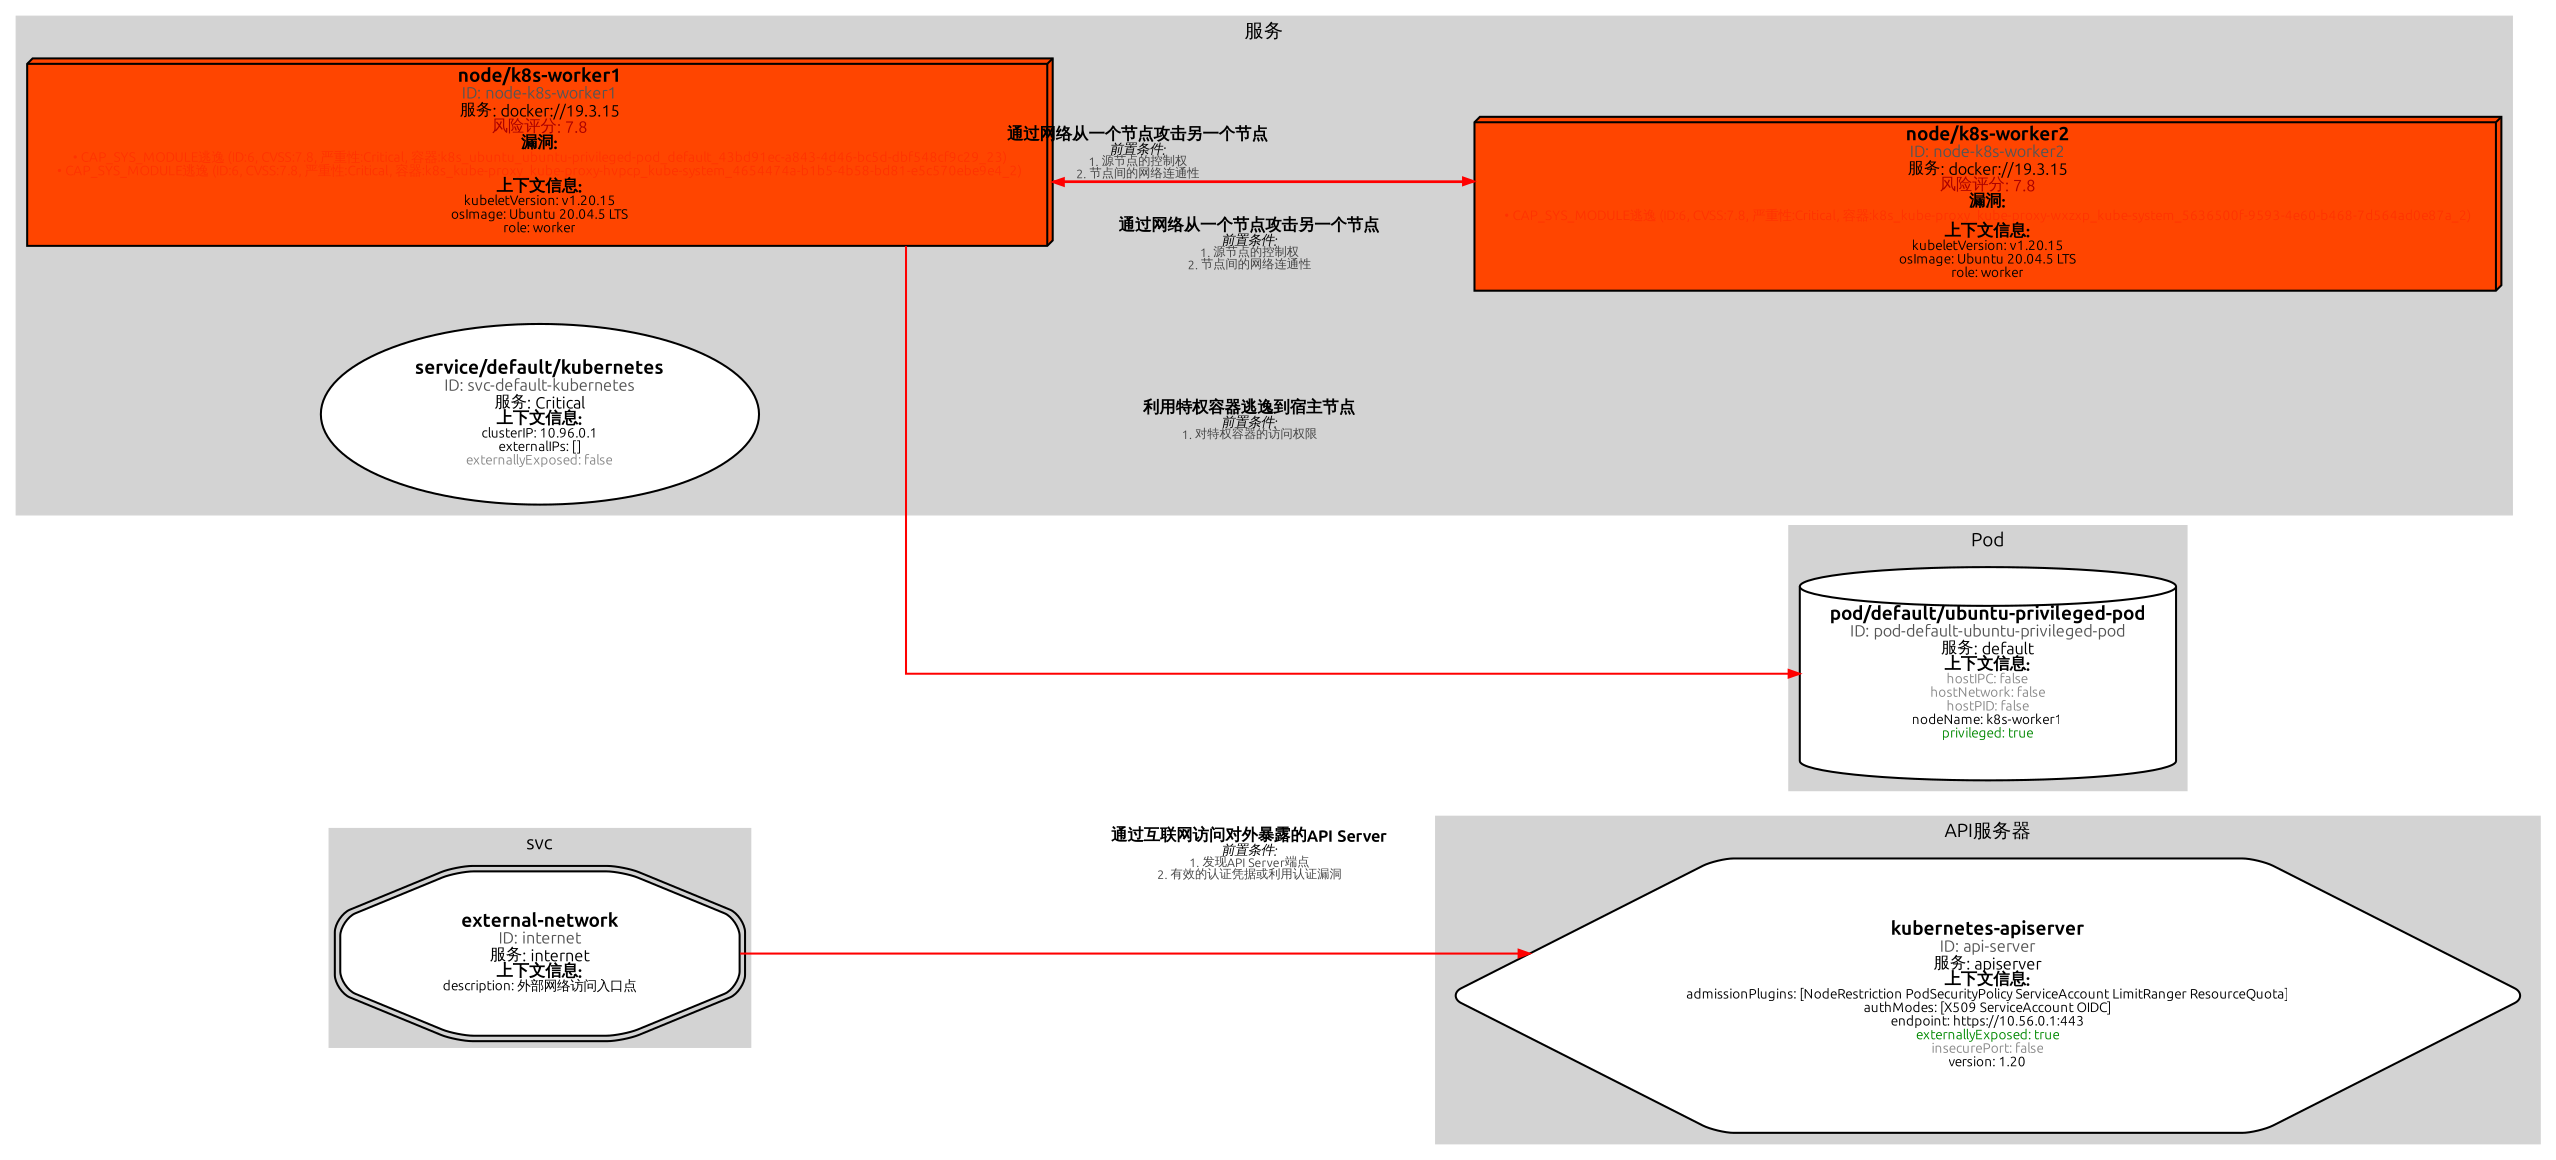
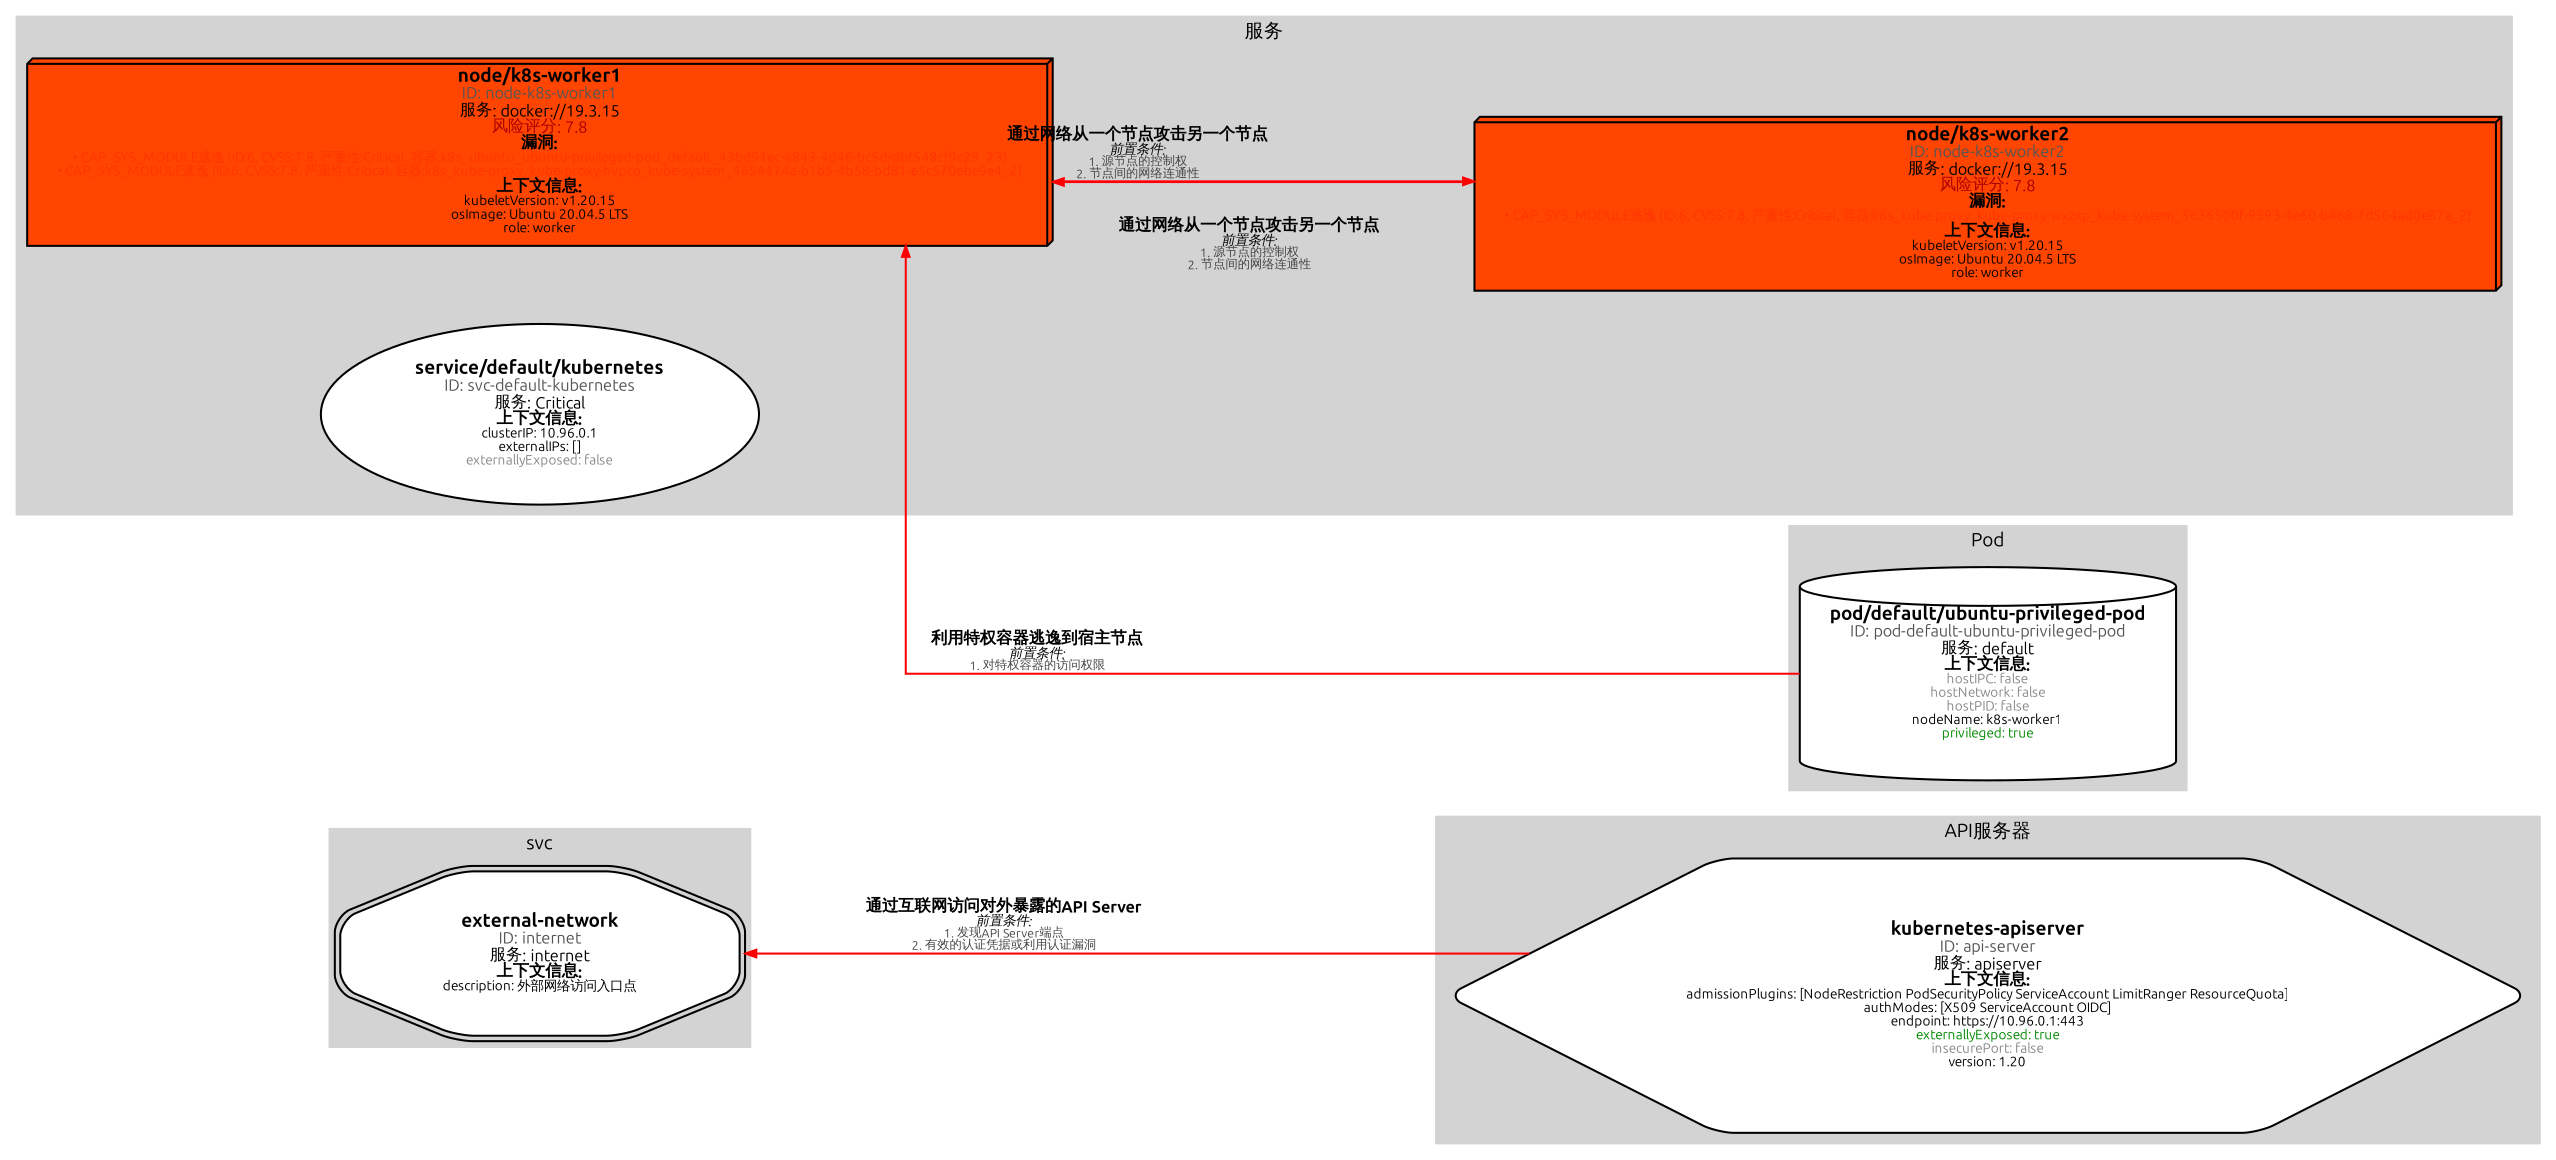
edge "node/k8s-worker1" -> "pod/default/ubuntu-privileged-pod": reversed
edge "external-network" -> "kubernetes-apiserver": reversed
node "kubernetes-apiserver": text "endpoint: https://10.56.0.1:443" -> "endpoint: https://10.96.0.1:443"
